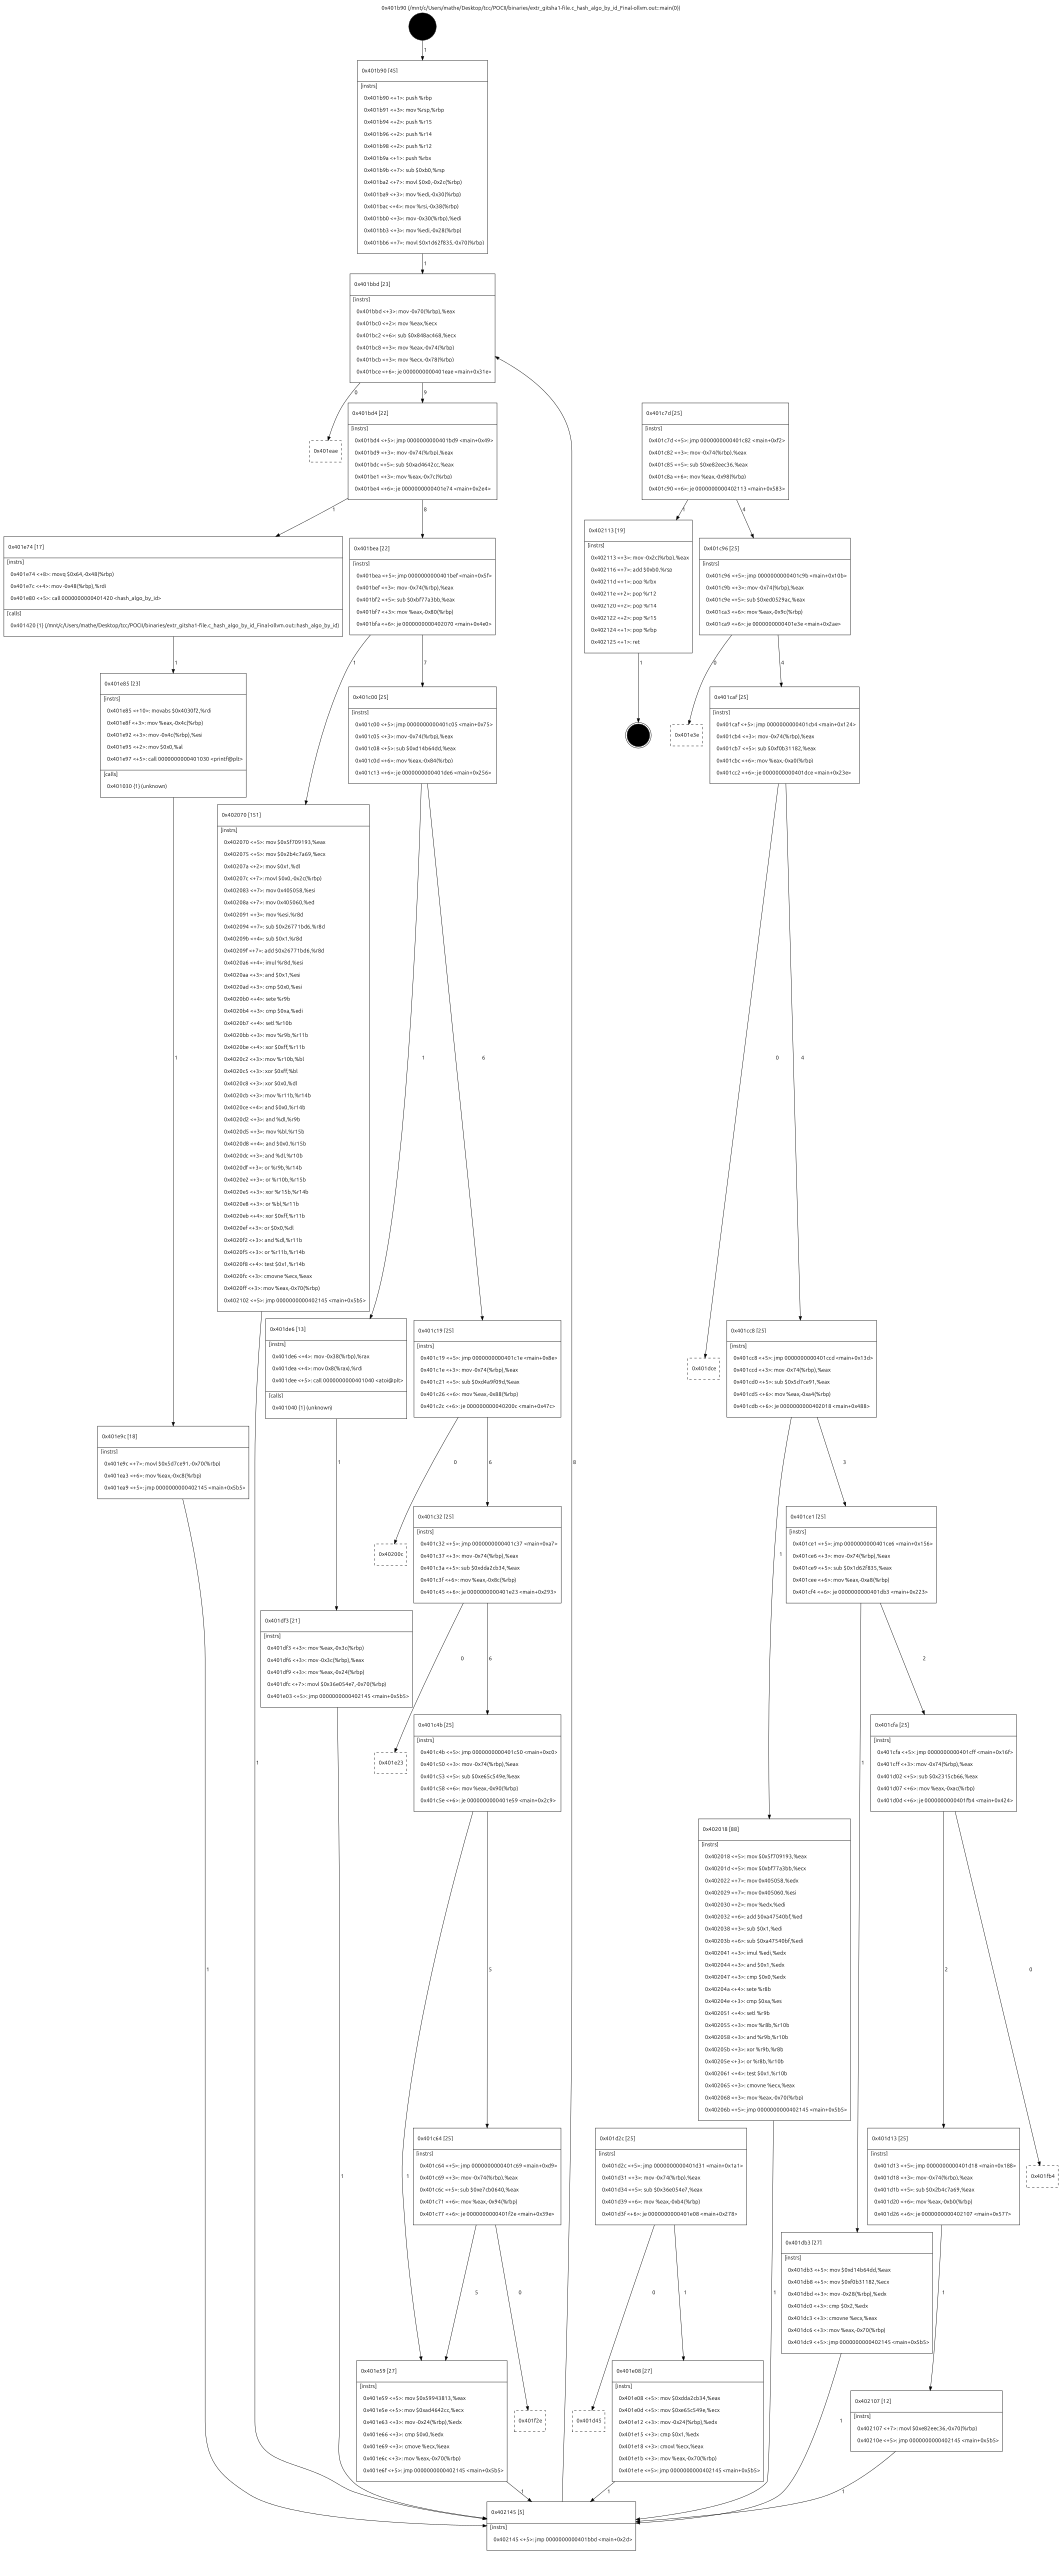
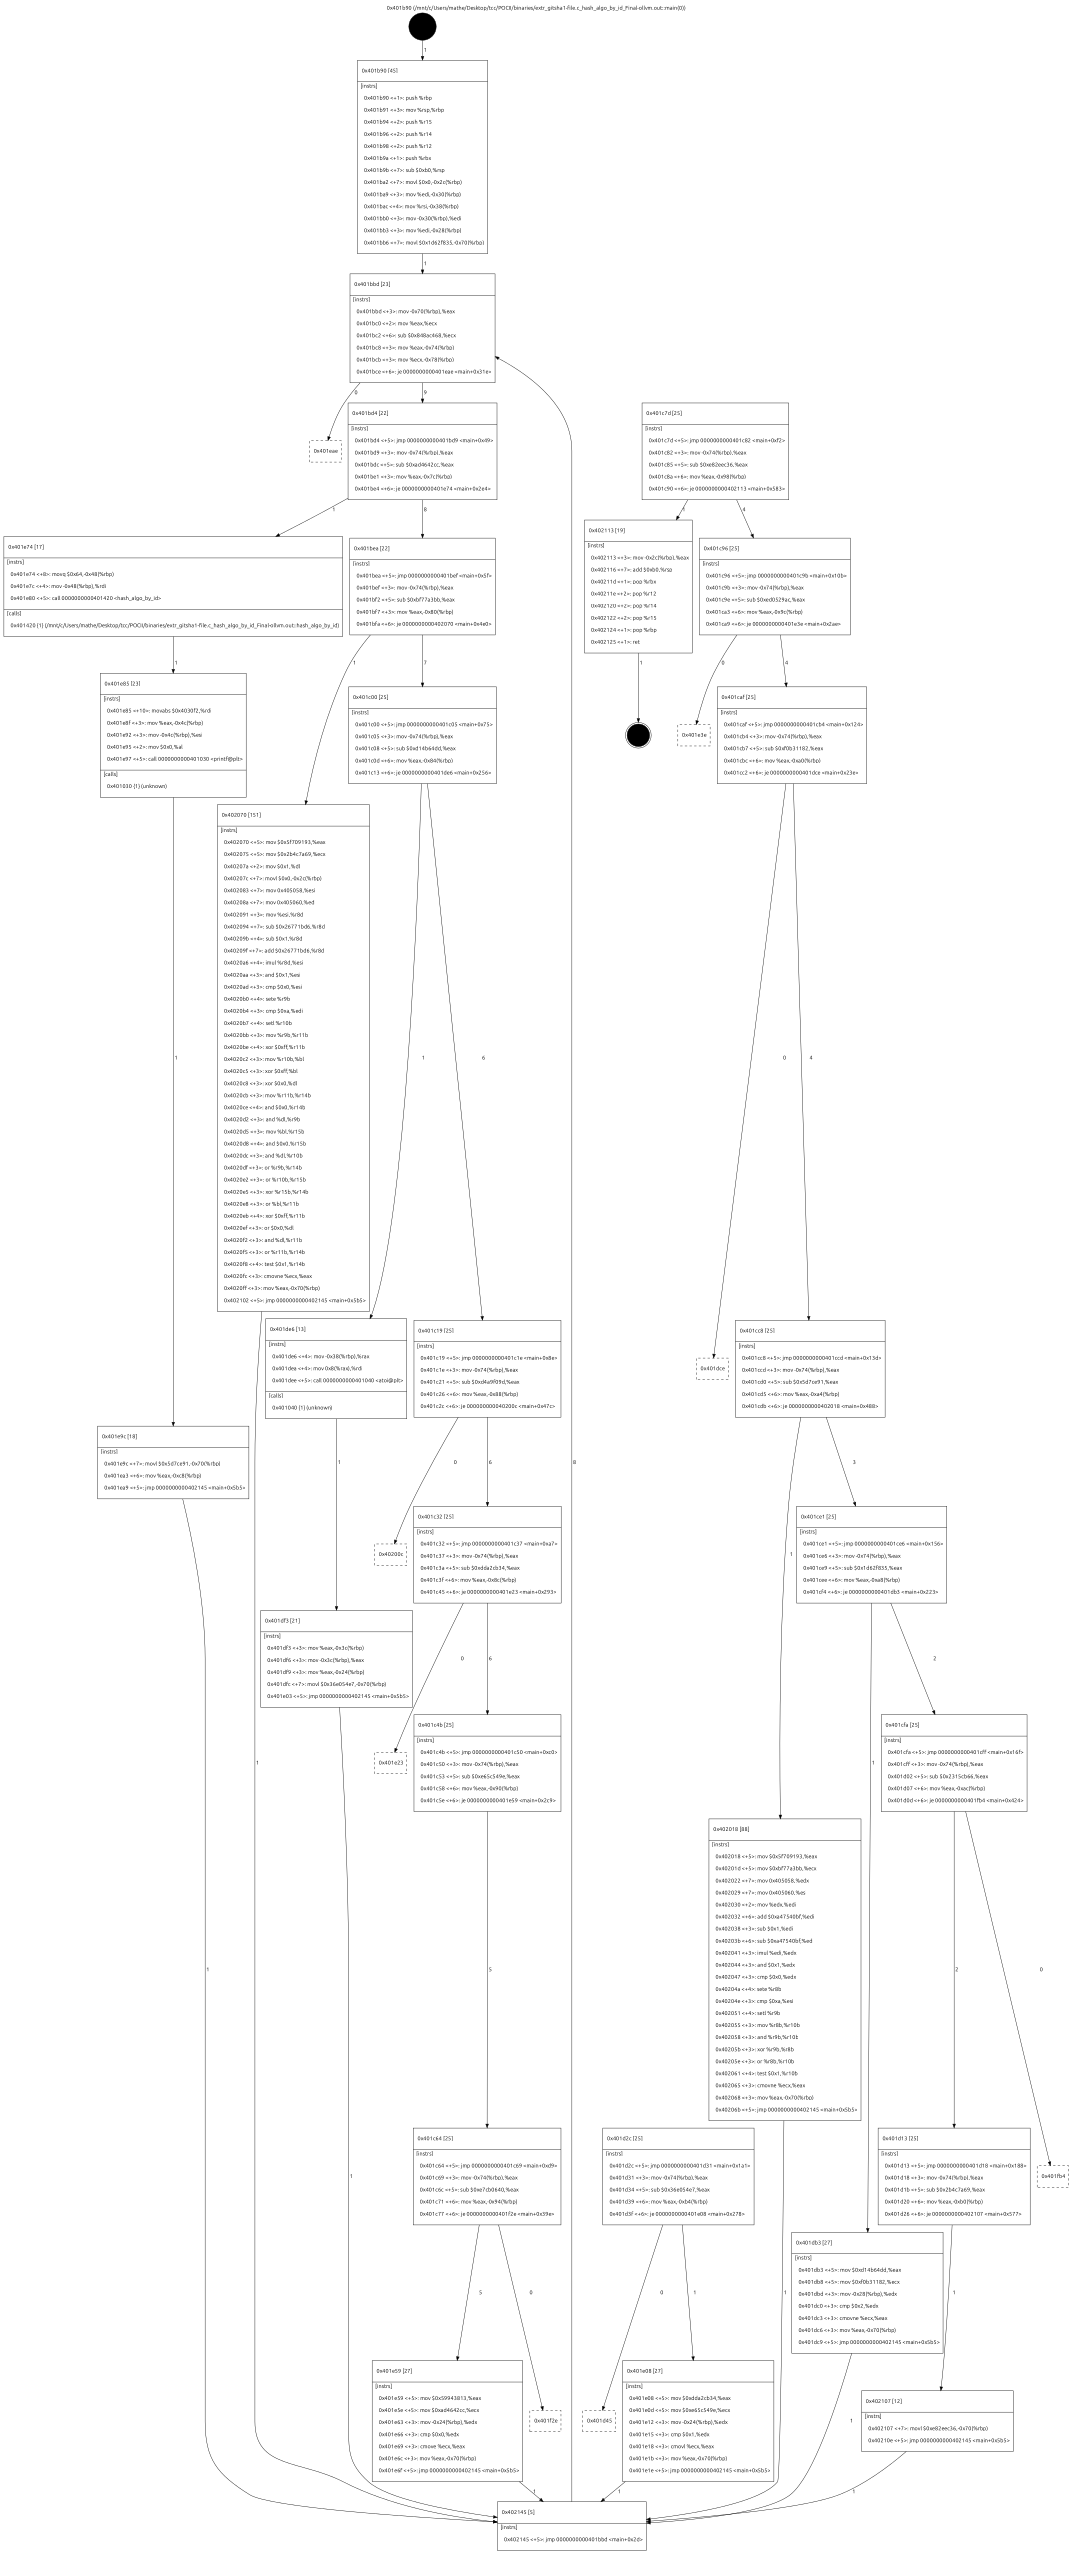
edge "0x401c4b [25]" -> "0x401e59 [27]": removed, label "1"
